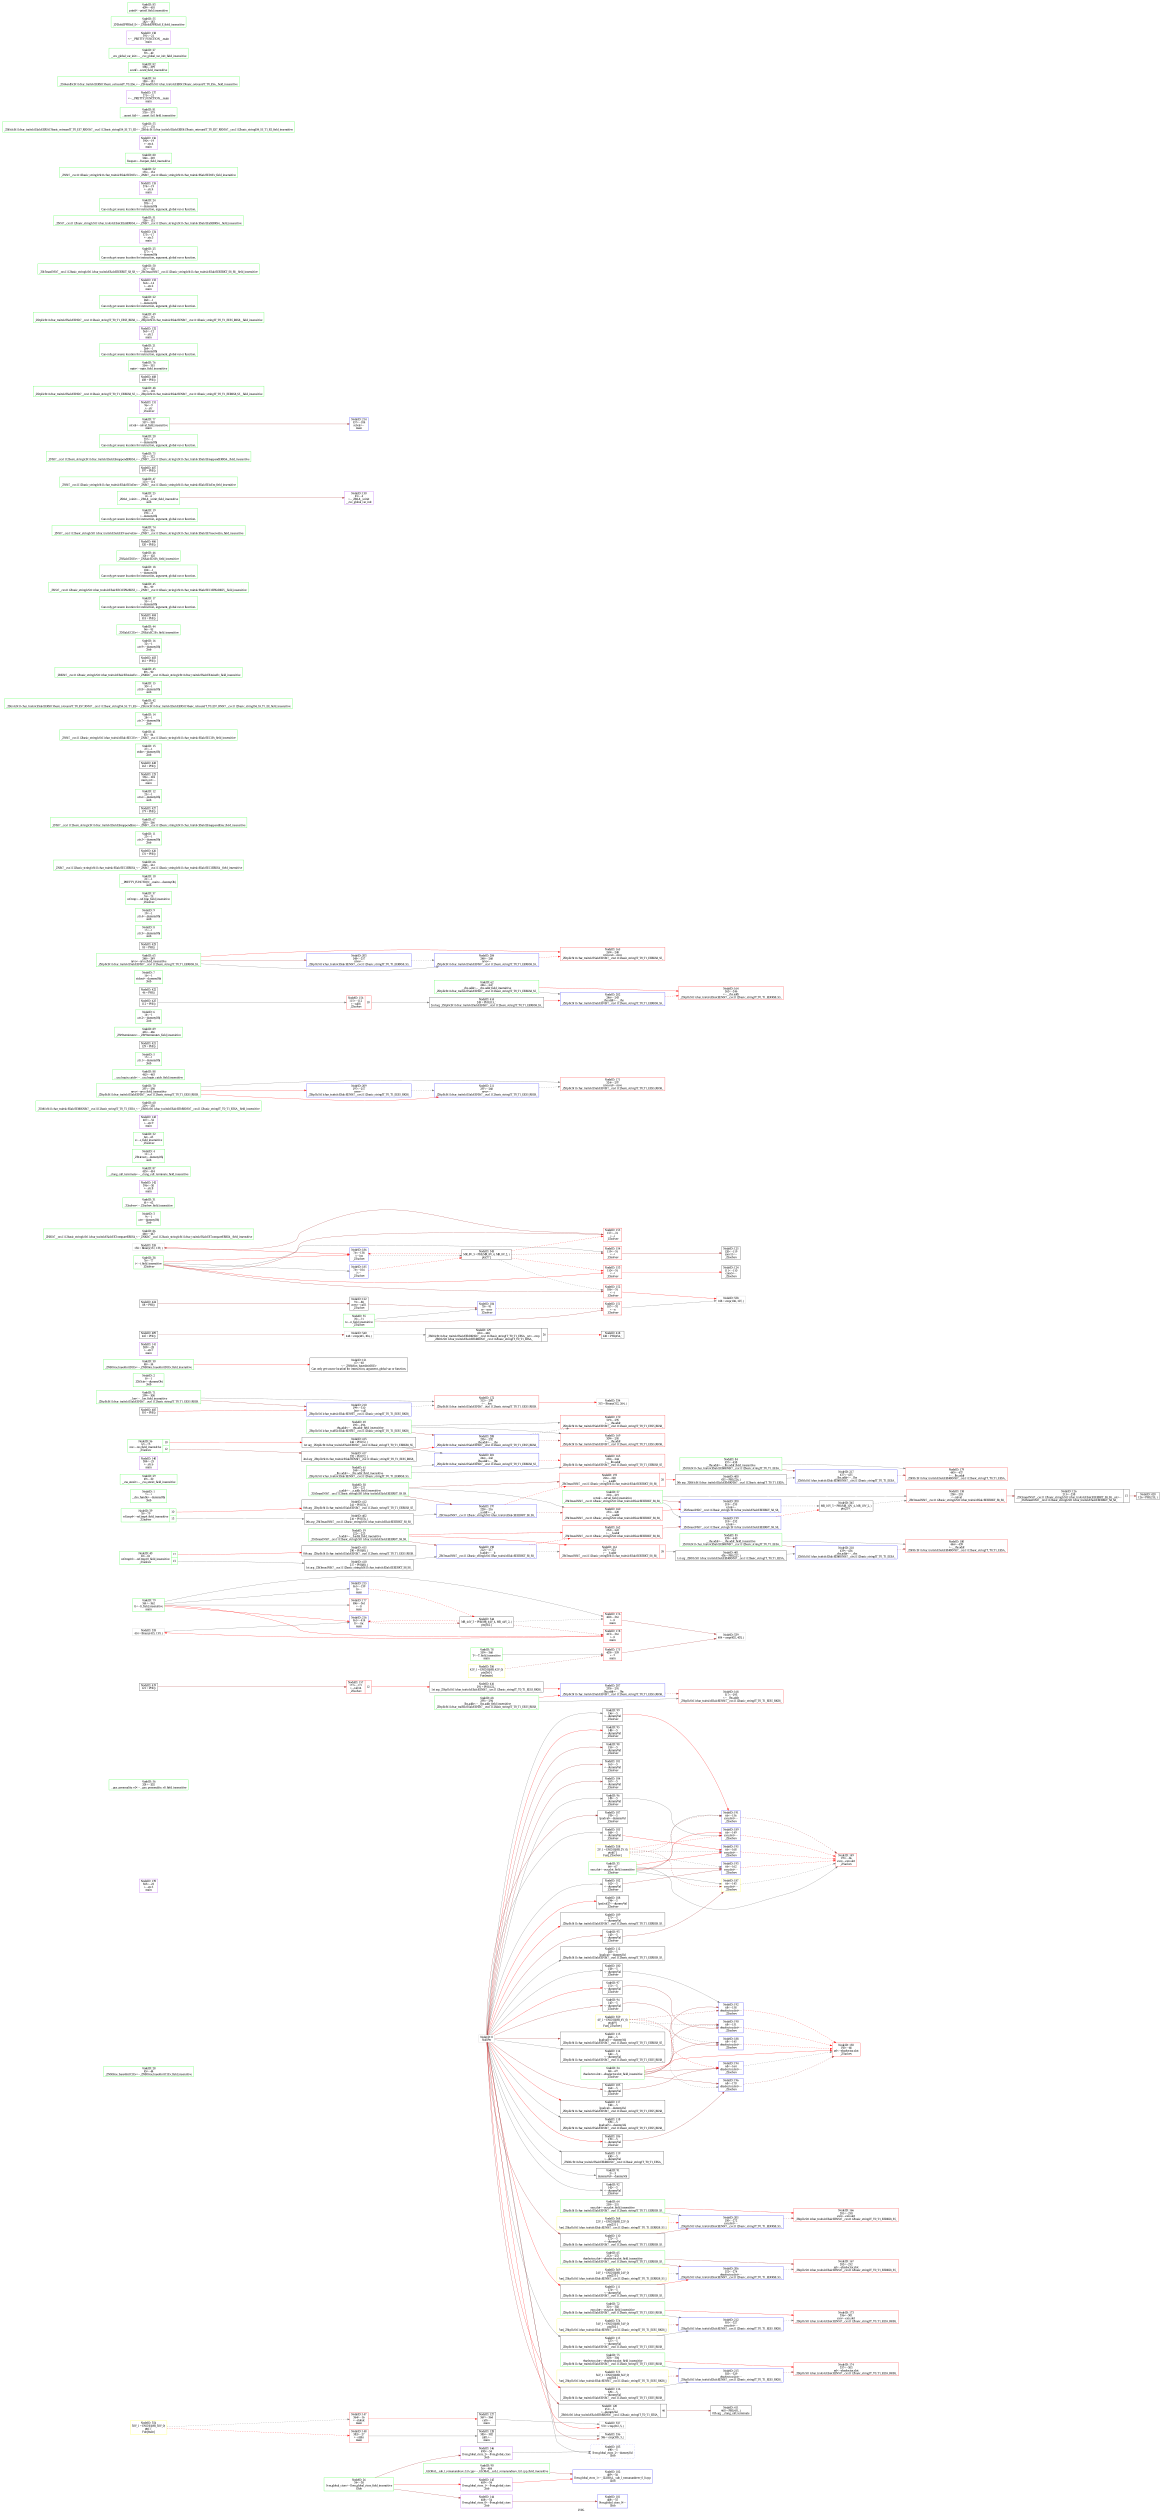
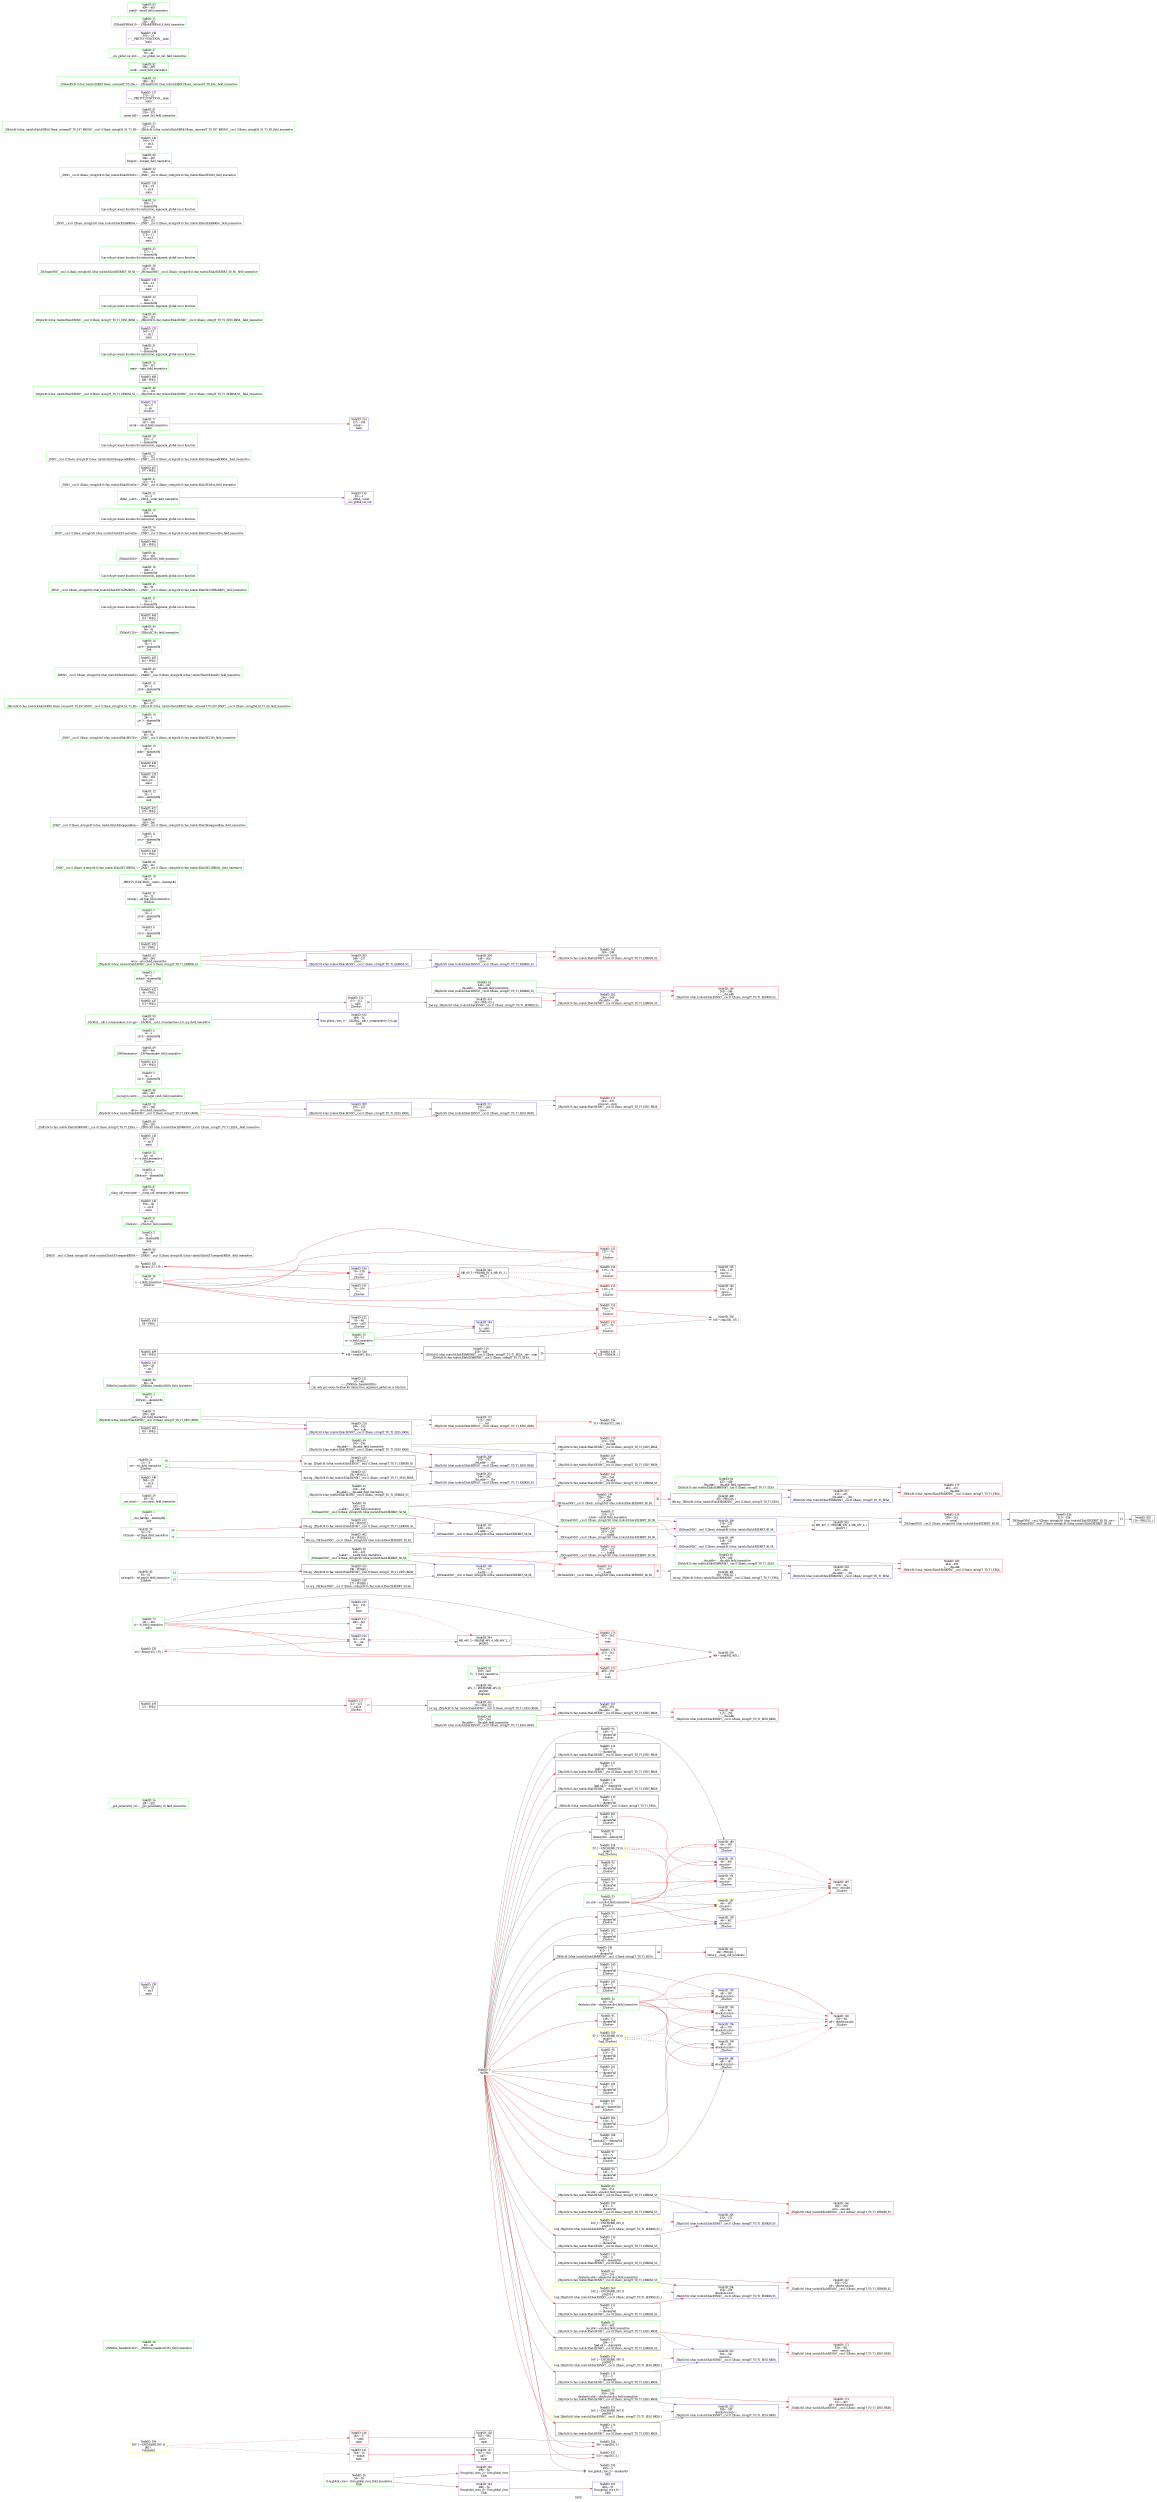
node "NodeID: 145": removed
